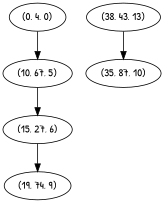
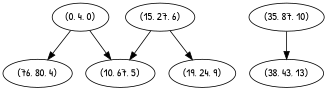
edge "(38, 43, 13)" -> "(35, 87, 10)": reversed
node "(76, 80, 4)": added
edge "(10, 67, 5)" -> "(15, 27, 6)": reversed
node "(19, 74, 9)": label "(19, 74, 9)" -> "(19, 24, 9)"
